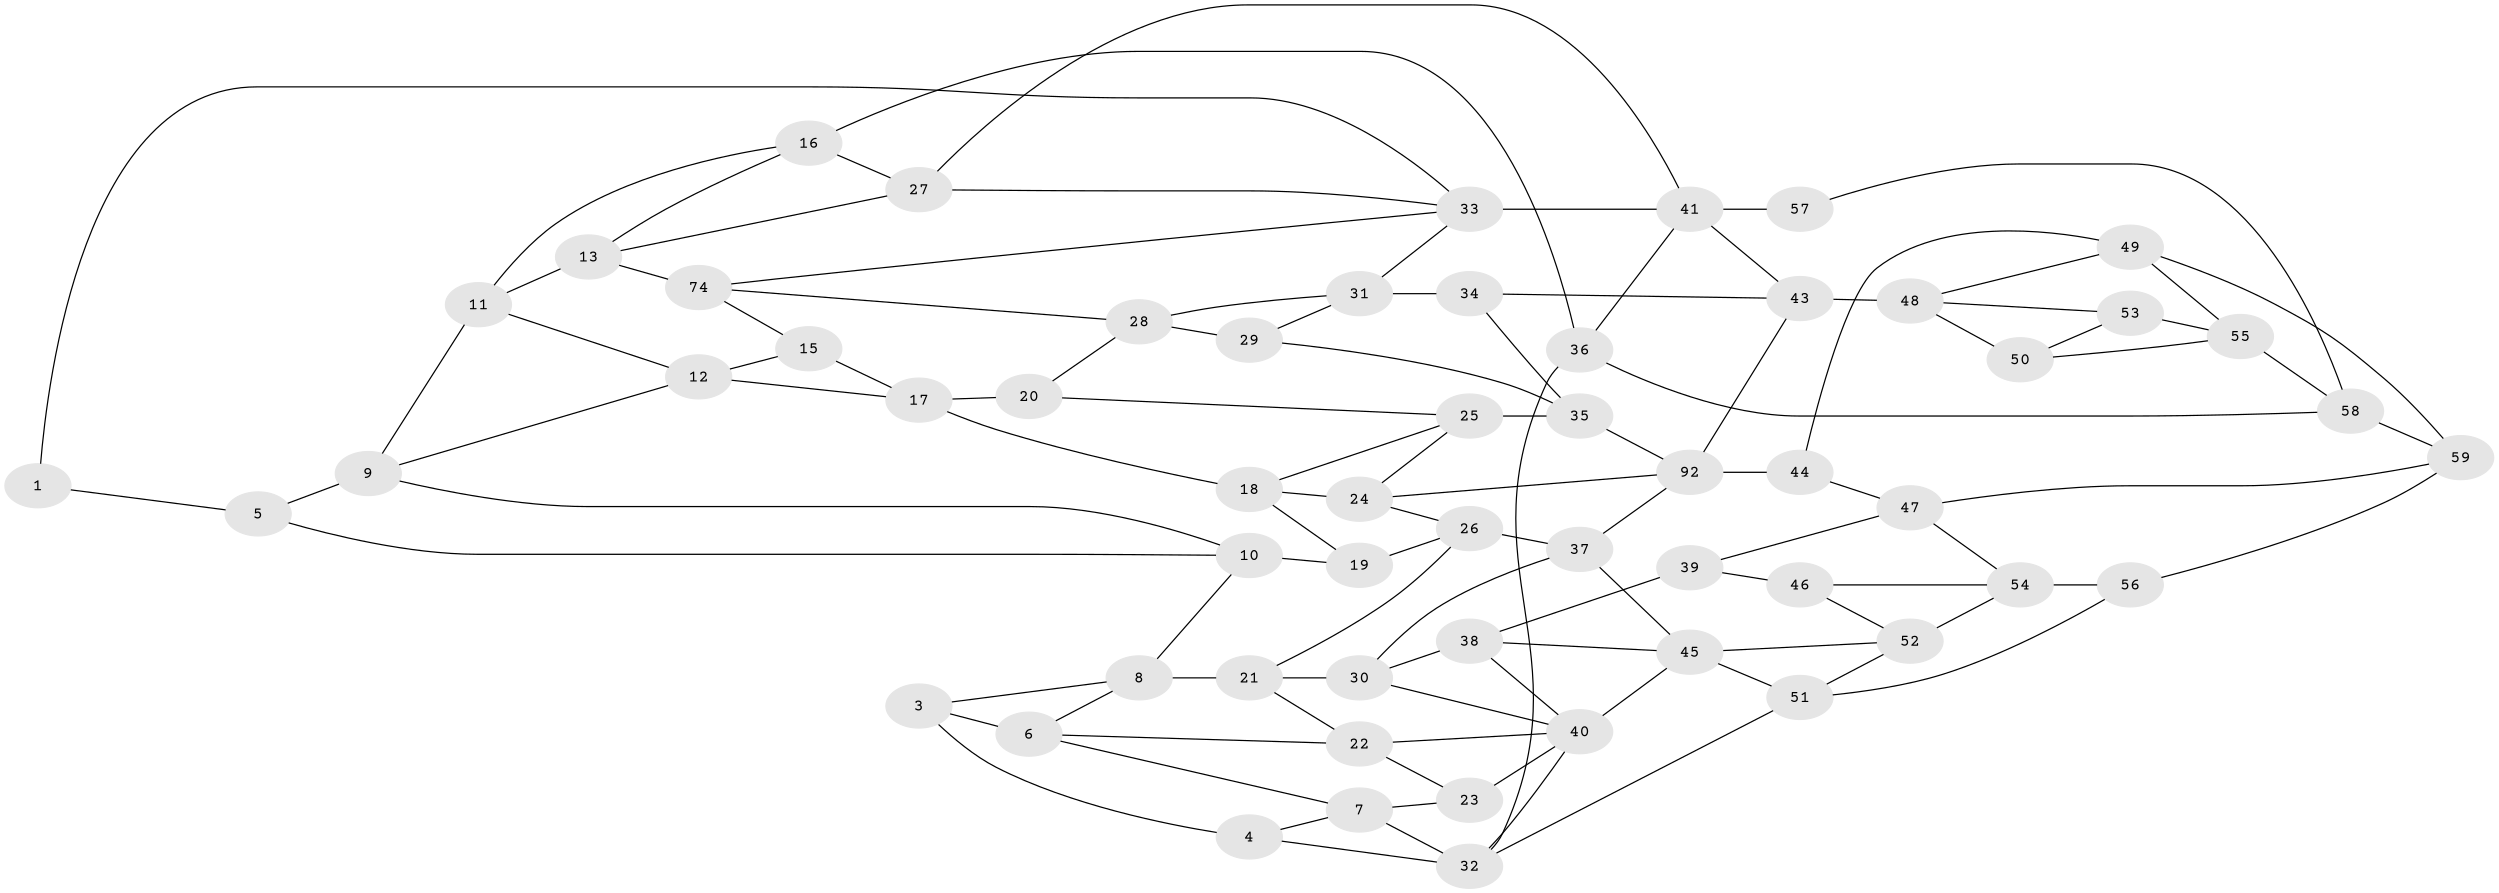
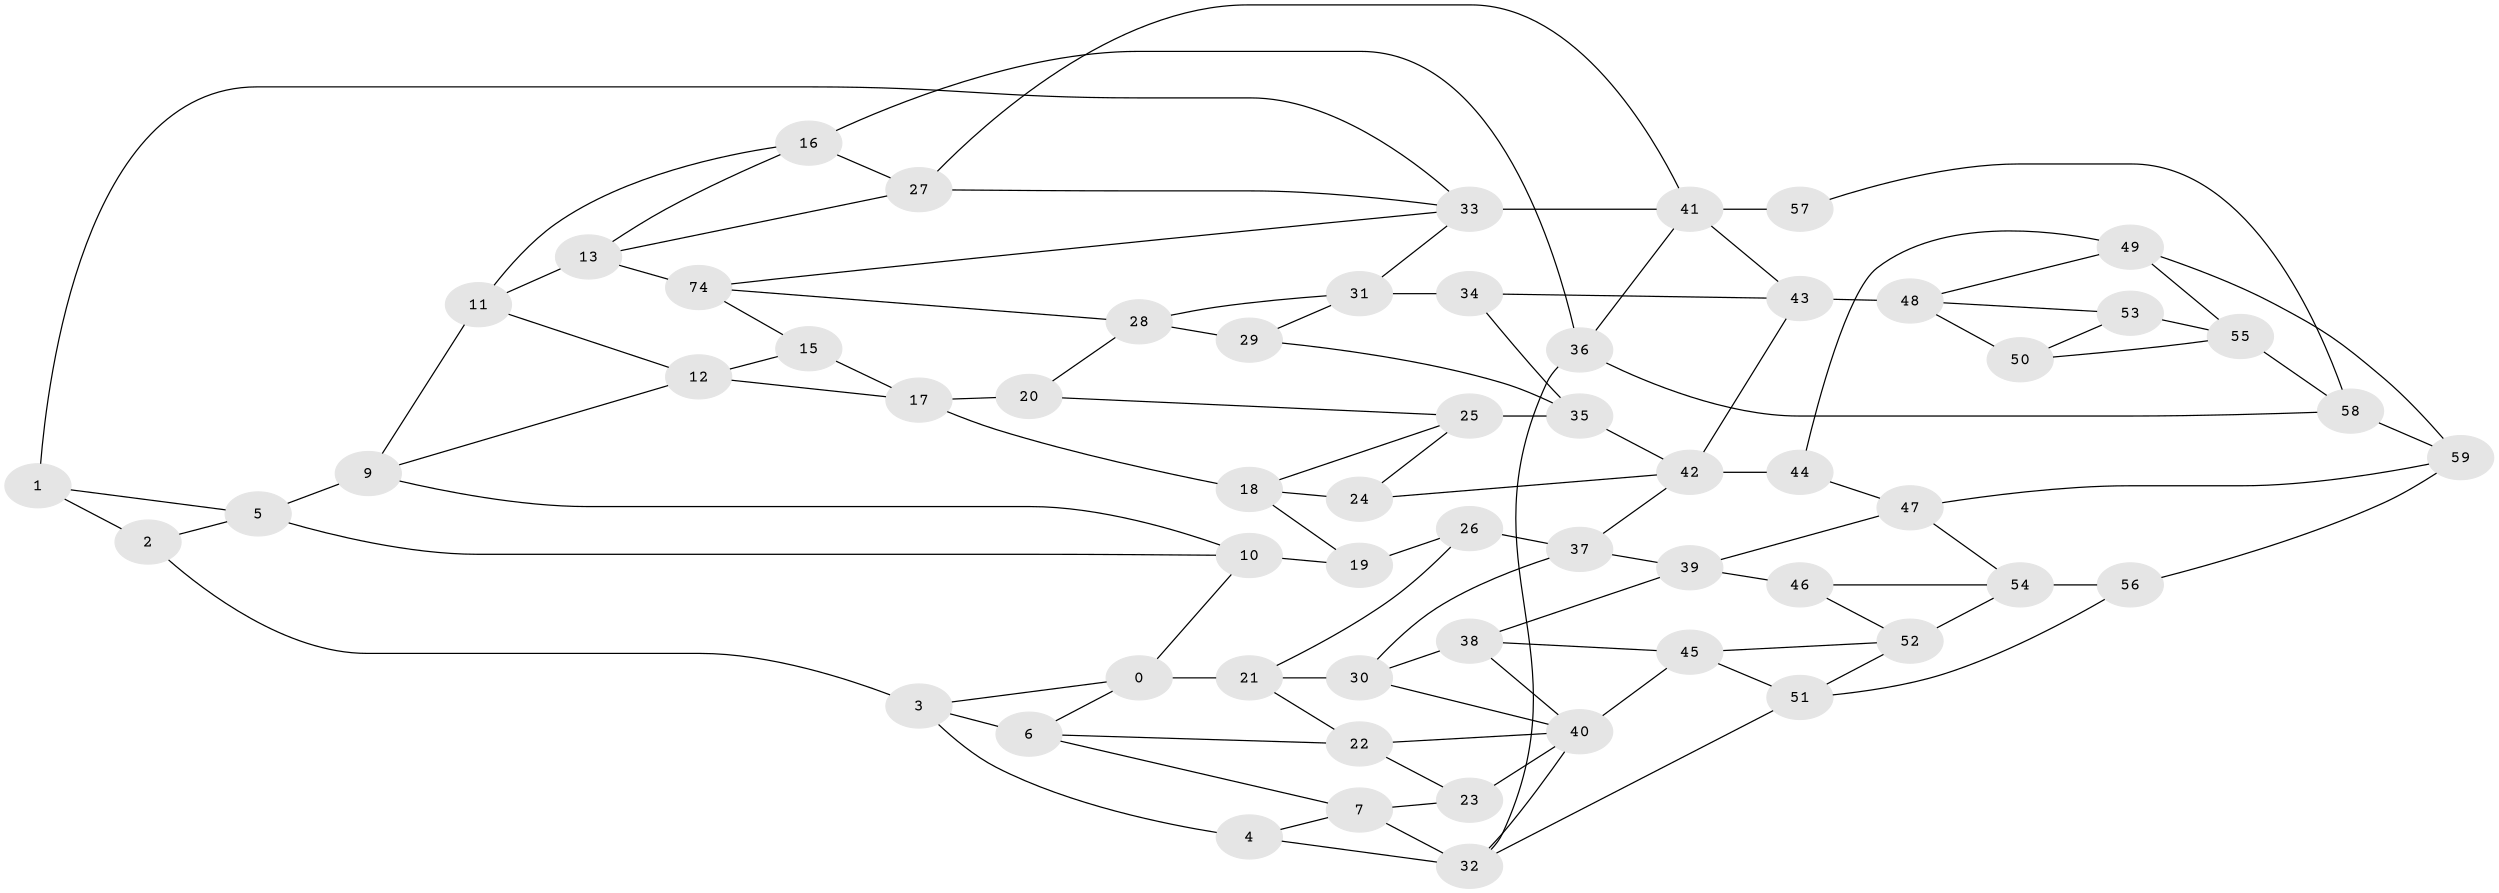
node "92": label "92" -> "42"
edge "24" -- "26": removed
node "2": added
edge "37" -- "45": now "37" -- "39"
node "8": label "8" -> "0"
